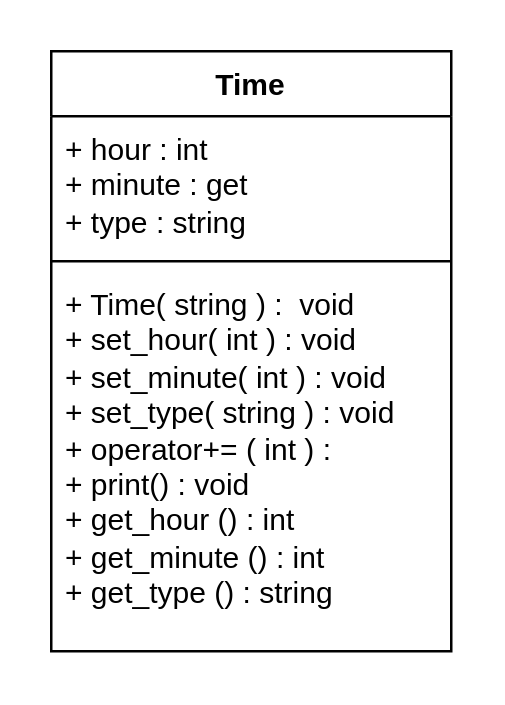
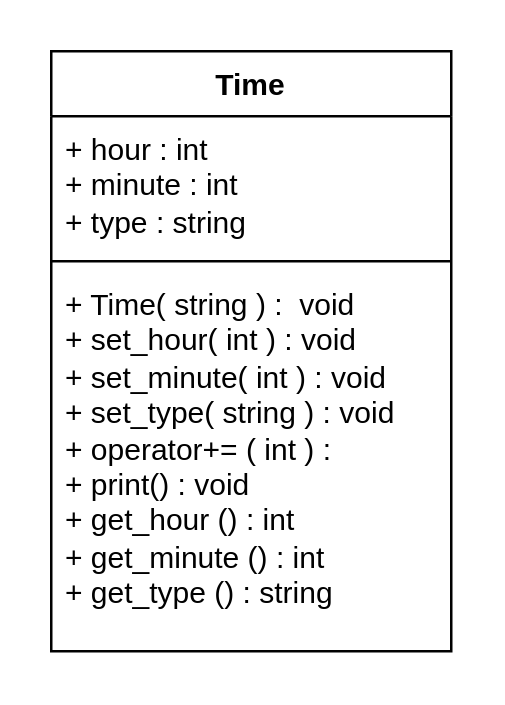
node "+ hour : int + minute : get + type : string": label "+ hour : int + minute : get + type : string" -> "+ hour : int + minute : int + type : string"
